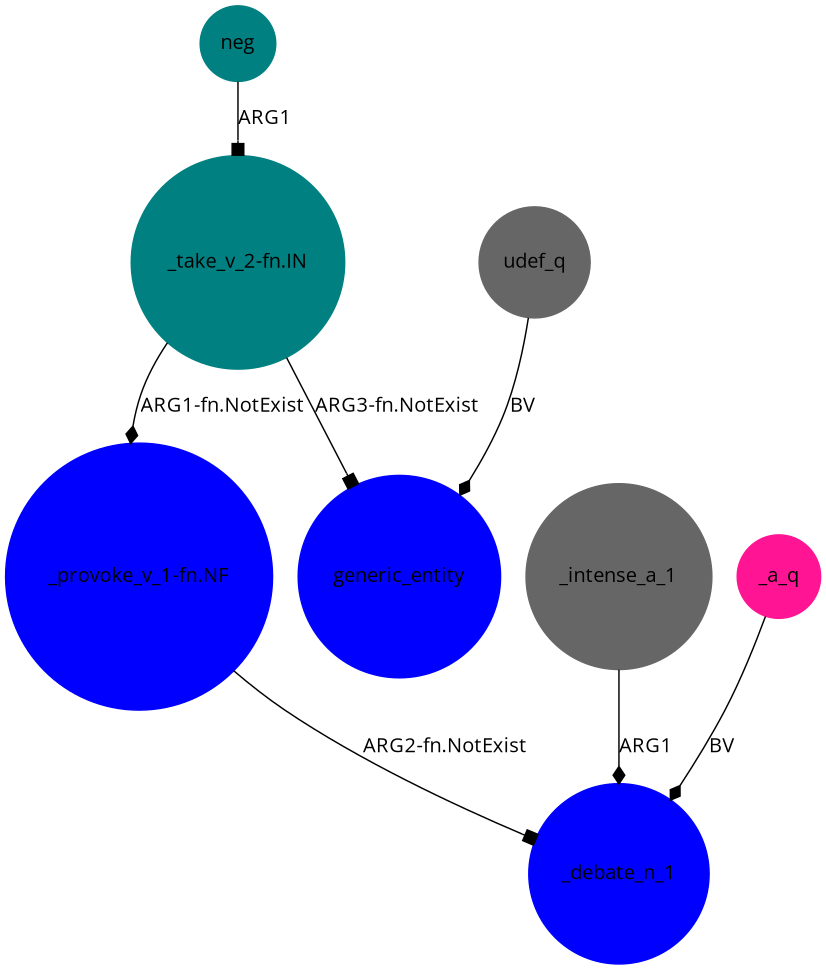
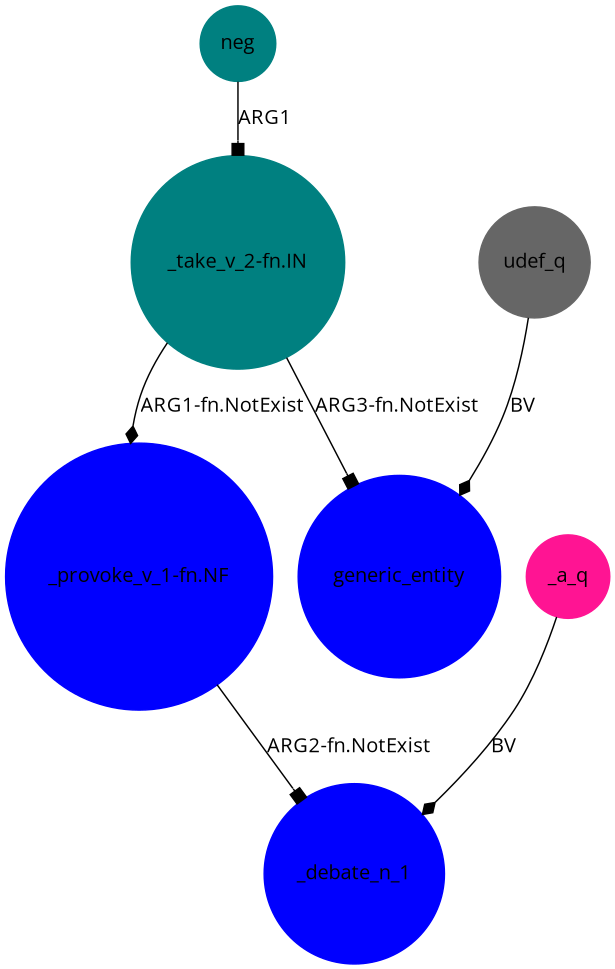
node "_intense_a_1": removed
